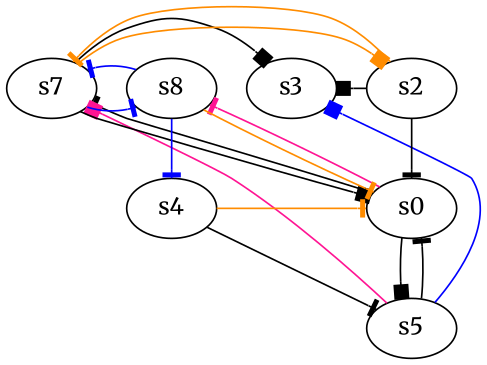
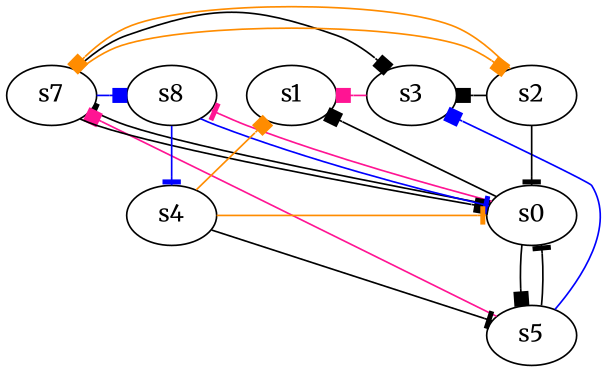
edge "s2" -> "s7": arrowhead tee -> box
edge "s8" -> "s7": removed
node "s1": added
edge "s7" -> "s8": arrowhead tee -> box
edge "s8" -> "s0": color darkorange -> blue
